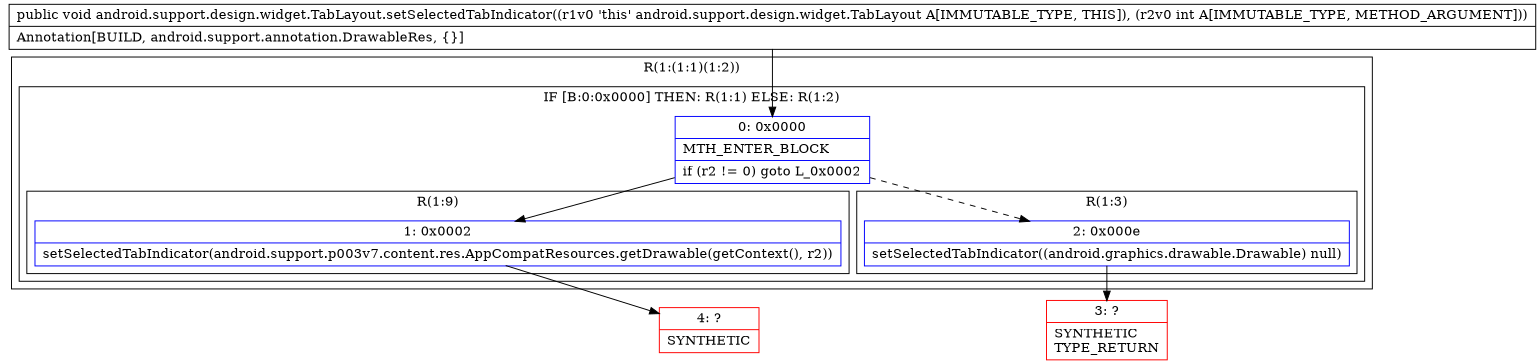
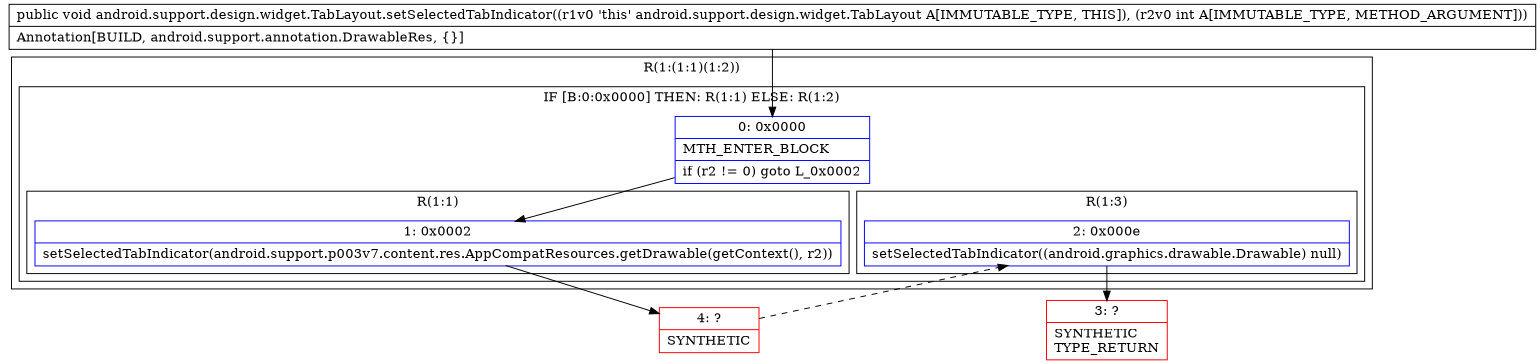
edge "0: 0x0000" -> "2: 0x000e": now "4: ?" -> "2: 0x000e"
cluster "R(1:9)": label "R(1:9)" -> "R(1:1)"
